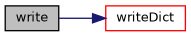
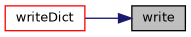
edge "write" -> "writeDict": reversed
